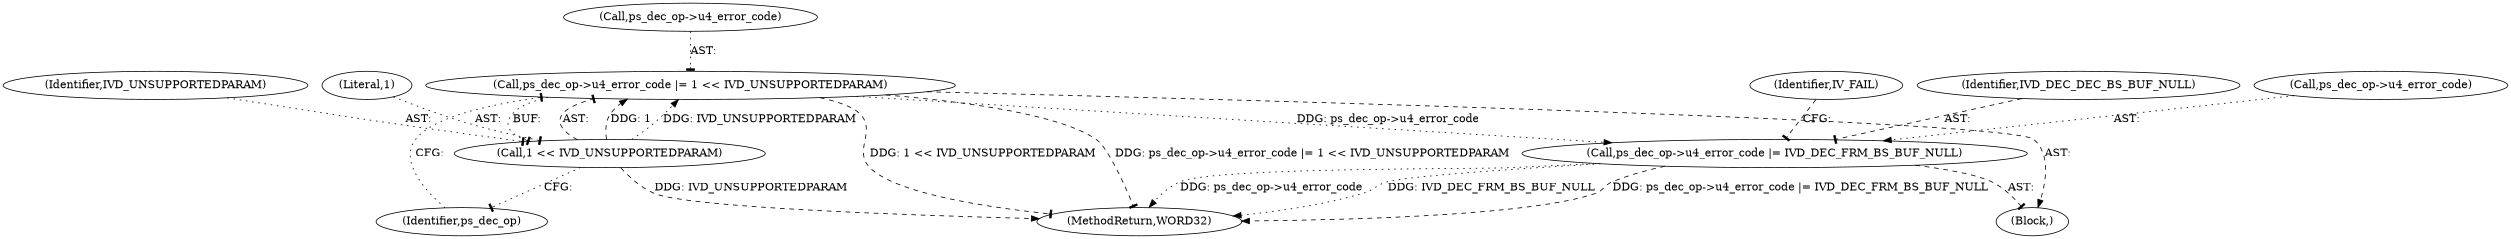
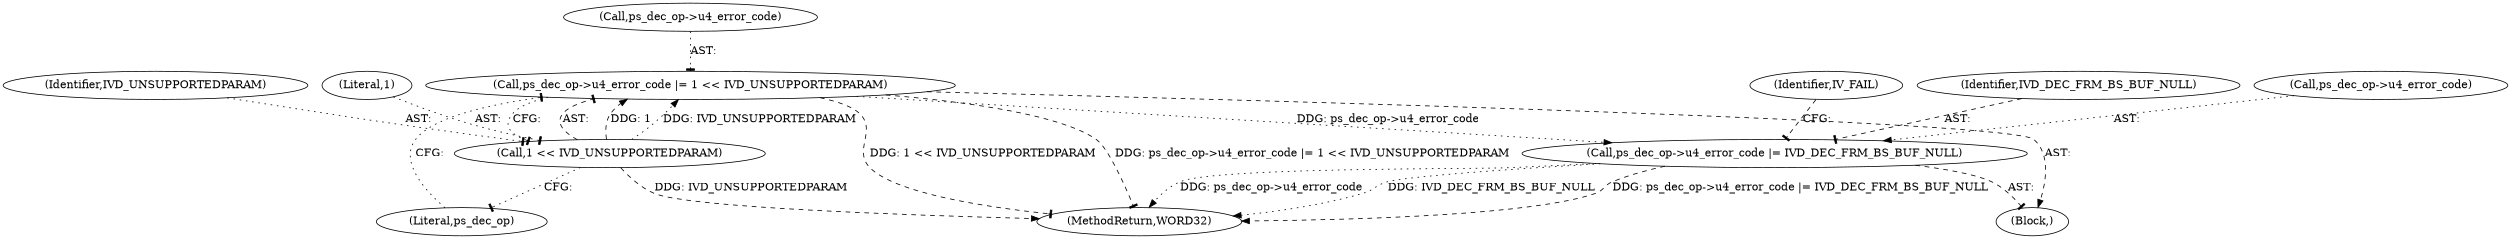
node "(Identifier,IVD_DEC_DEC_BS_BUF_NULL)": label "(Identifier,IVD_DEC_DEC_BS_BUF_NULL)" -> "(Identifier,IVD_DEC_FRM_BS_BUF_NULL)"
edge "(Call,ps_dec_op->u4_error_code |= 1 << IVD_UNSUPPORTEDPARAM)" -> "(Call,1 << IVD_UNSUPPORTEDPARAM)": label "BUF: " -> "CFG: "
node "(Identifier,ps_dec_op)": label "(Identifier,ps_dec_op)" -> "(Literal,ps_dec_op)"
